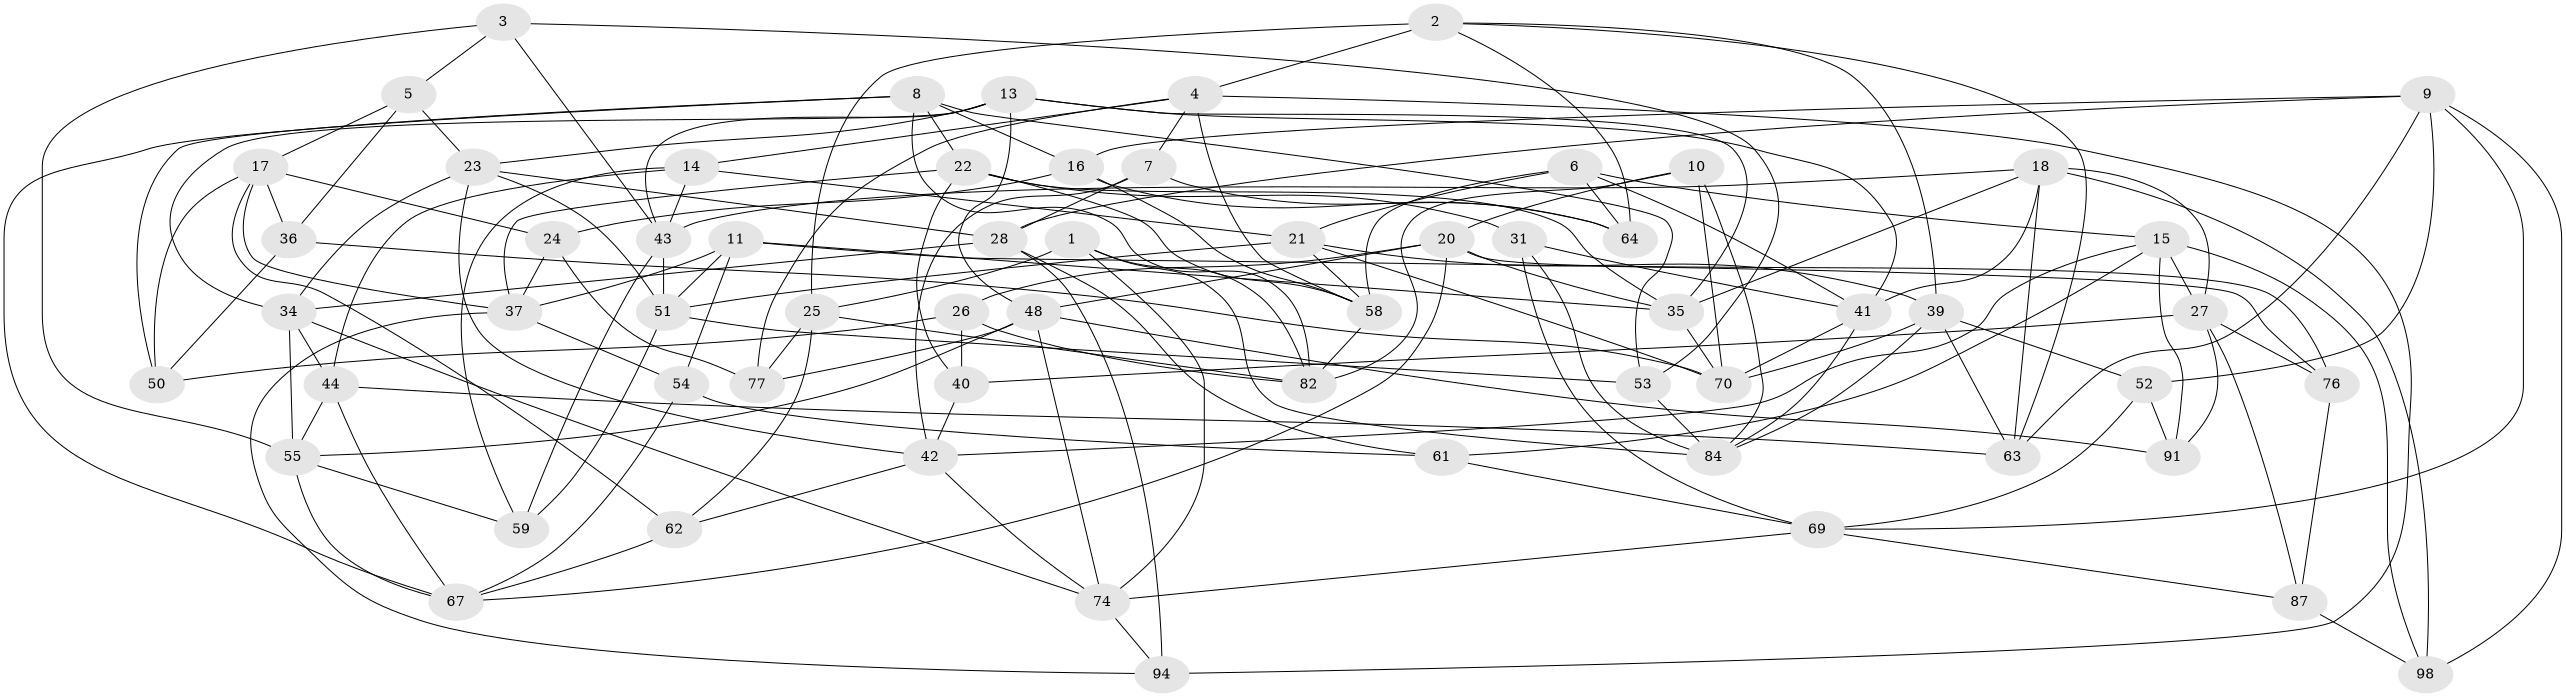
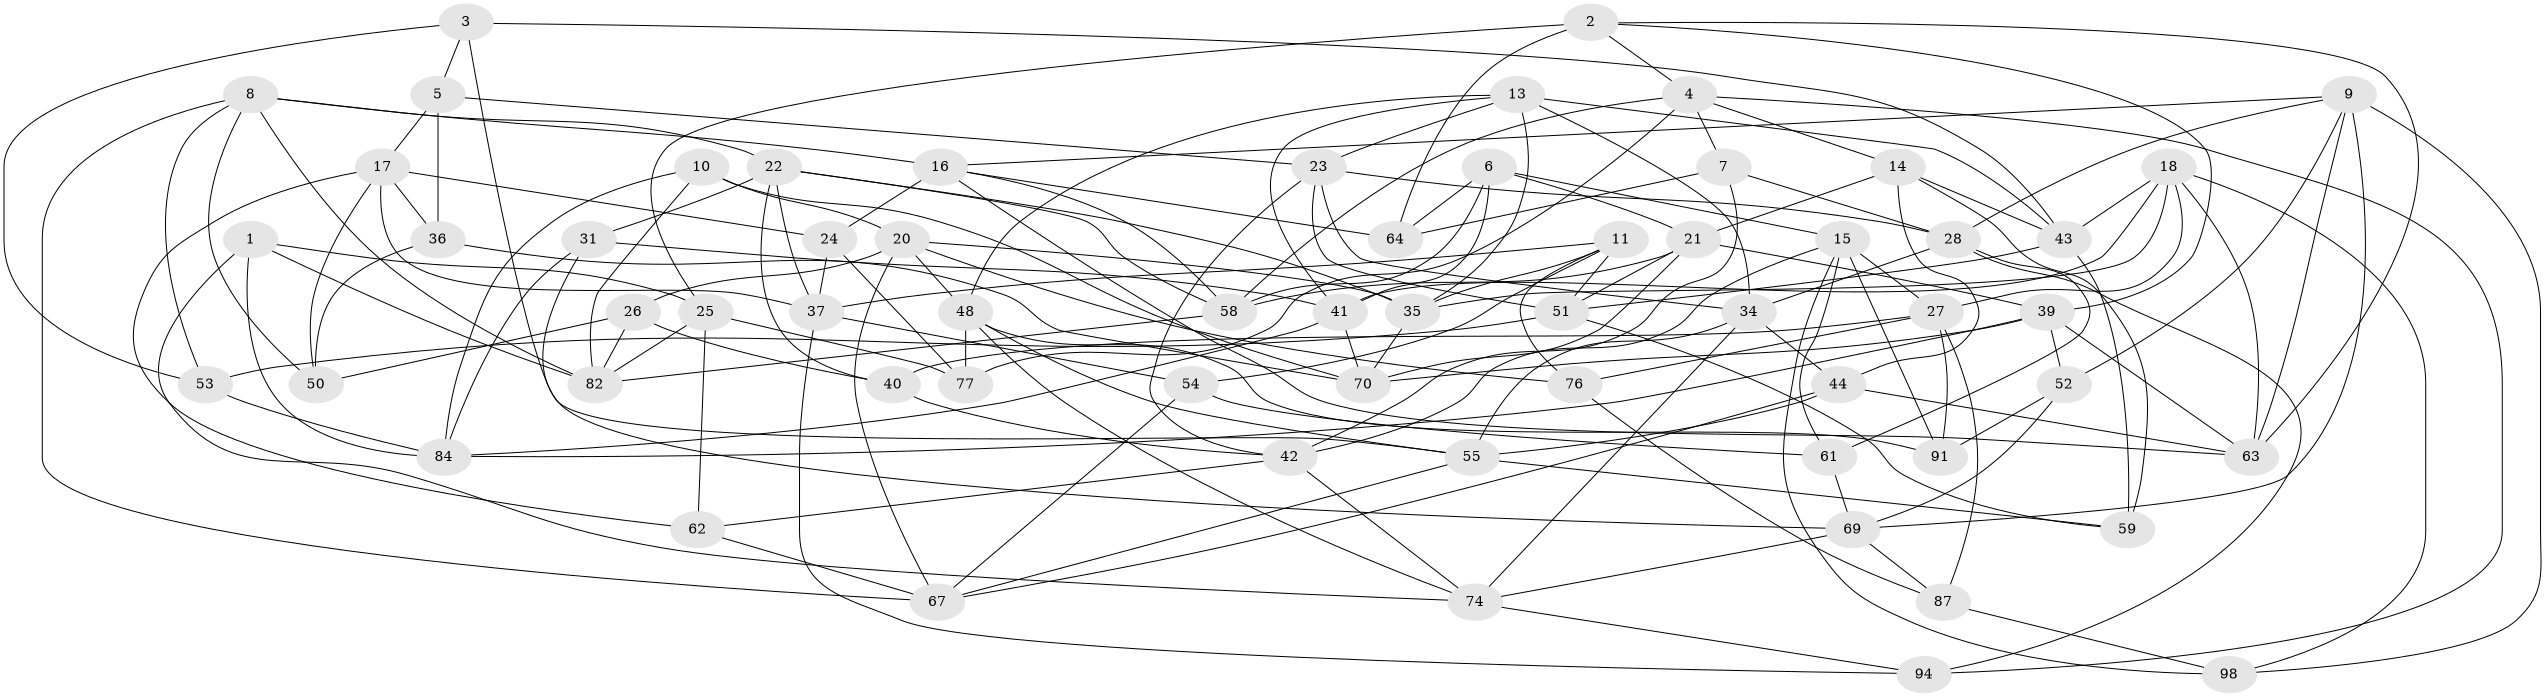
edge "16" -- "63": added
